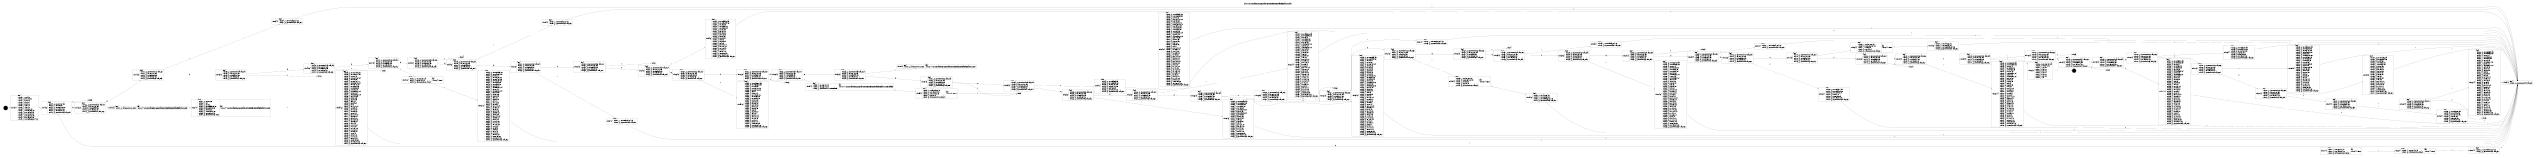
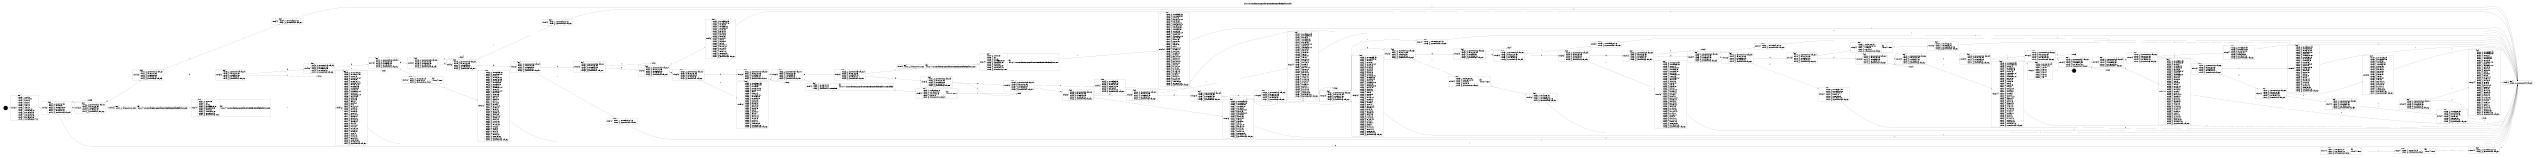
node "0x401e07 [40]": added
